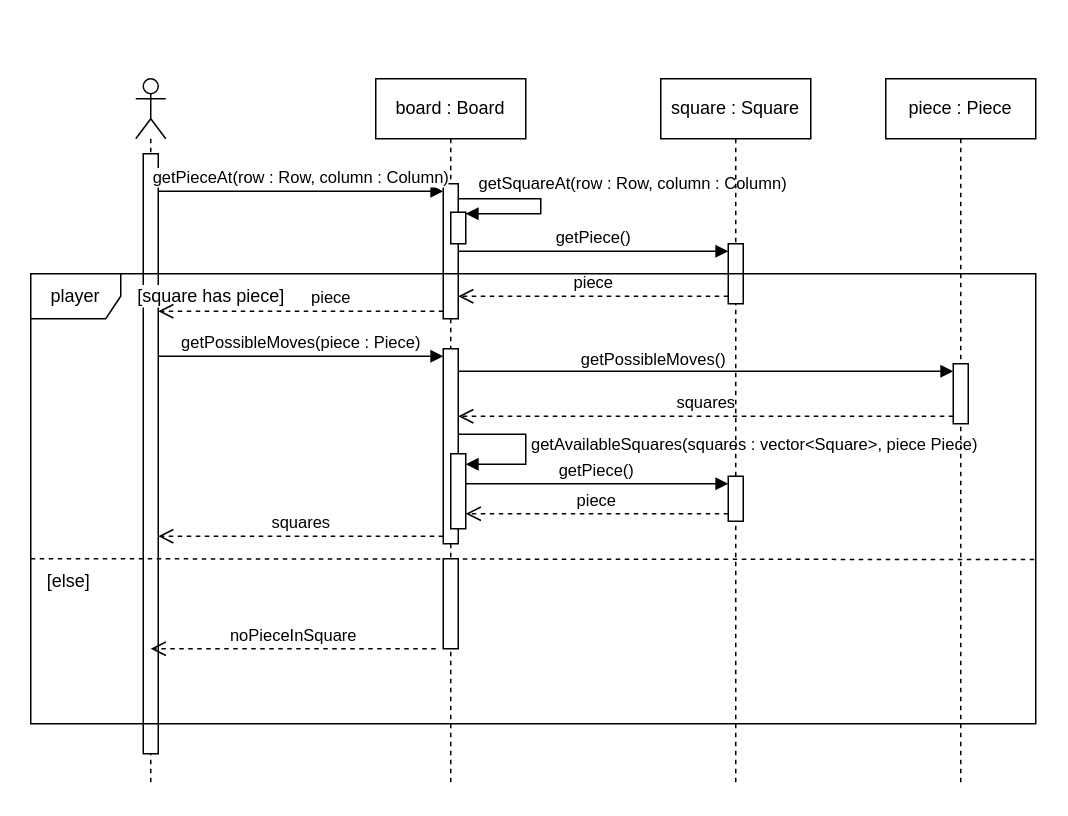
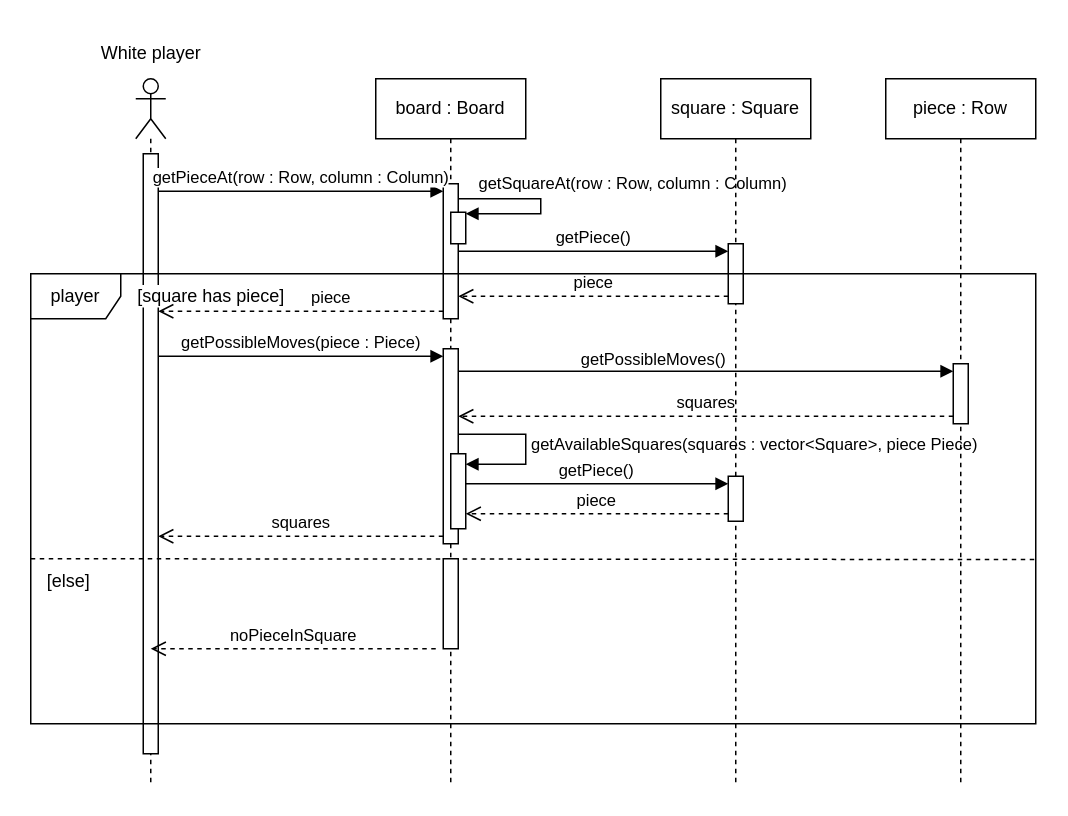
node "White player": added
node "piece : Piece": label "piece : Piece" -> "piece : Row"
